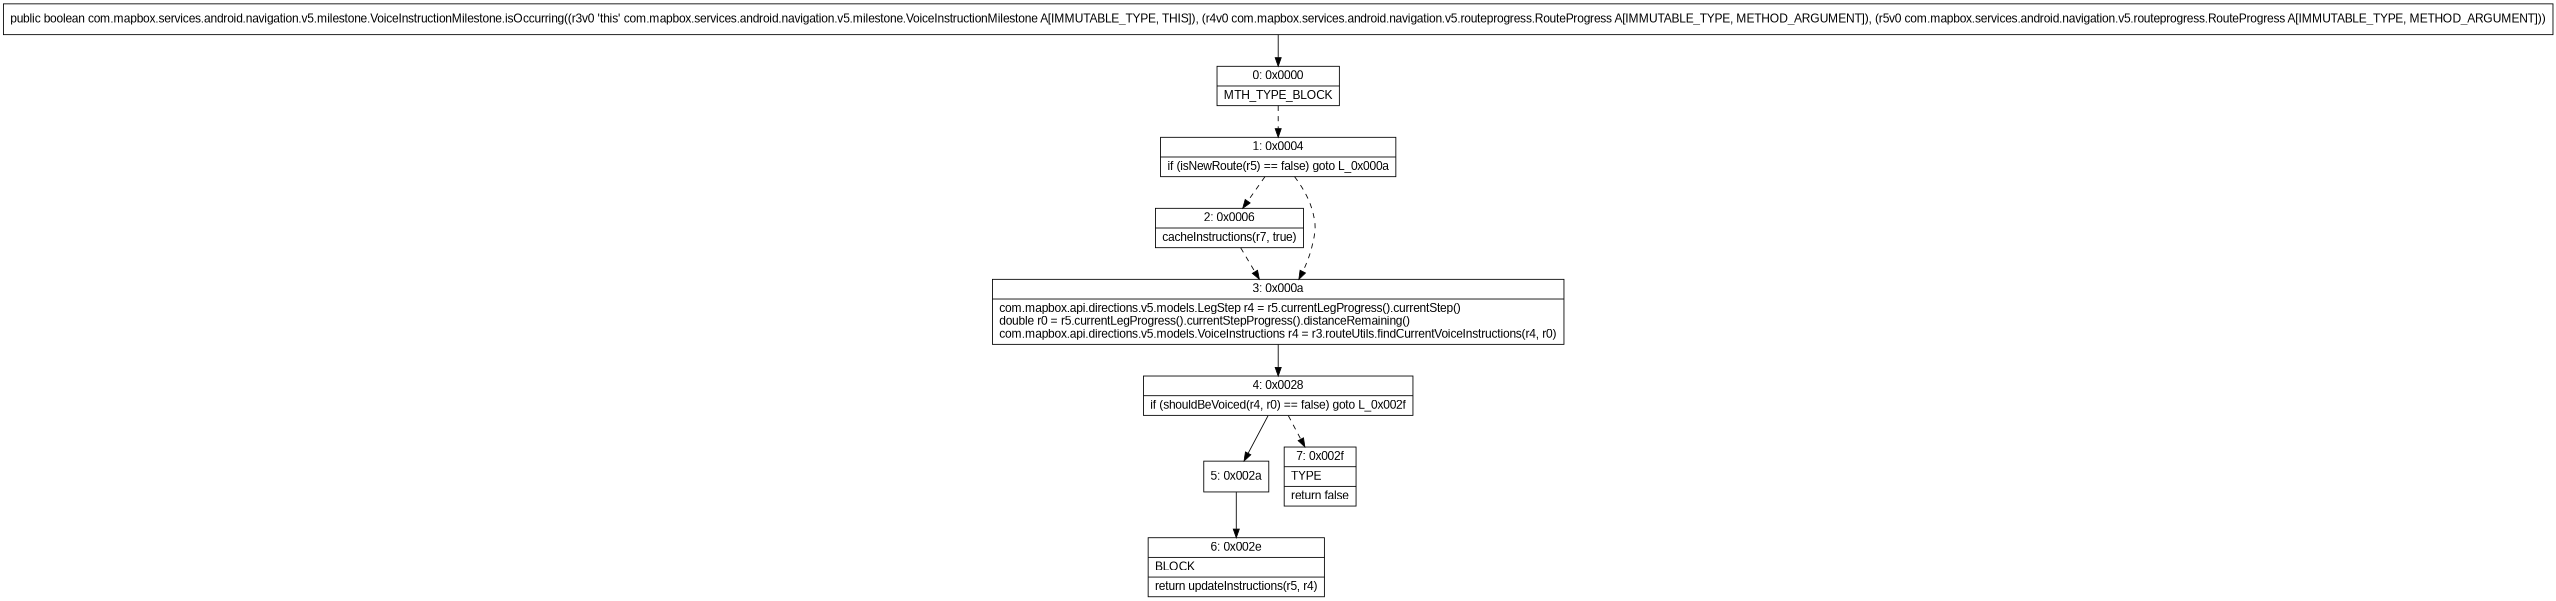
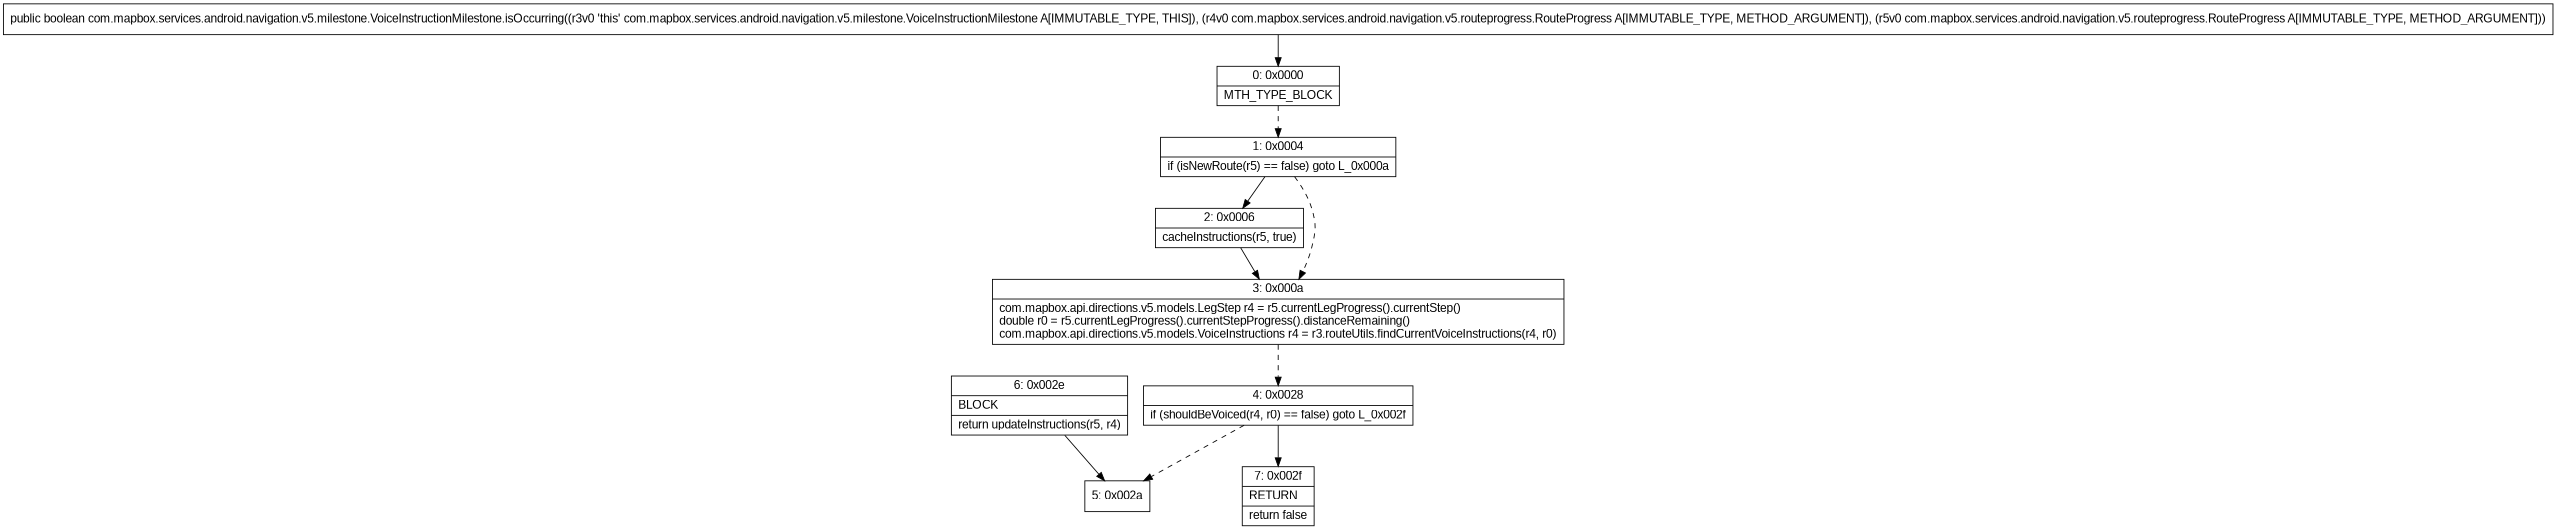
edge "1: 0x0004" -> "2: 0x0006": style dashed -> solid
node "2: 0x0006": text "cacheInstructions(r7, true)" -> "cacheInstructions(r5, true)"
edge "2: 0x0006" -> "3: 0x000a": style dashed -> solid
edge "3: 0x000a" -> "4: 0x0028": style solid -> dashed
edge "4: 0x0028" -> "7: 0x002f": style dashed -> solid
edge "4: 0x0028" -> "5: 0x002a": style solid -> dashed
node "7: 0x002f": text "TYPE" -> "RETURN"
edge "5: 0x002a" -> "6: 0x002e": reversed
